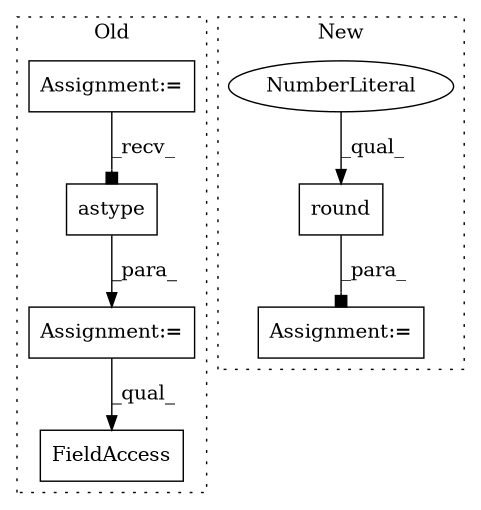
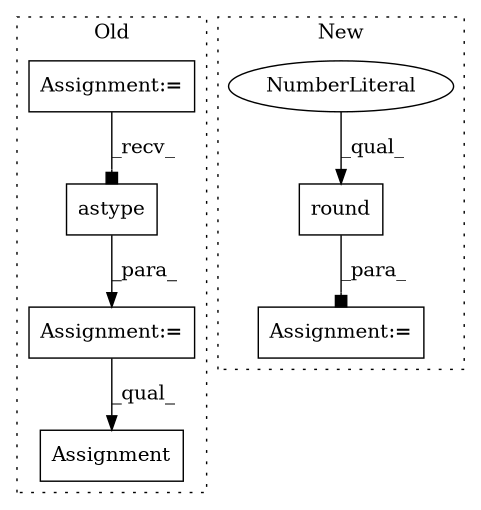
node "FieldAccess": label "FieldAccess" -> "Assignment"
